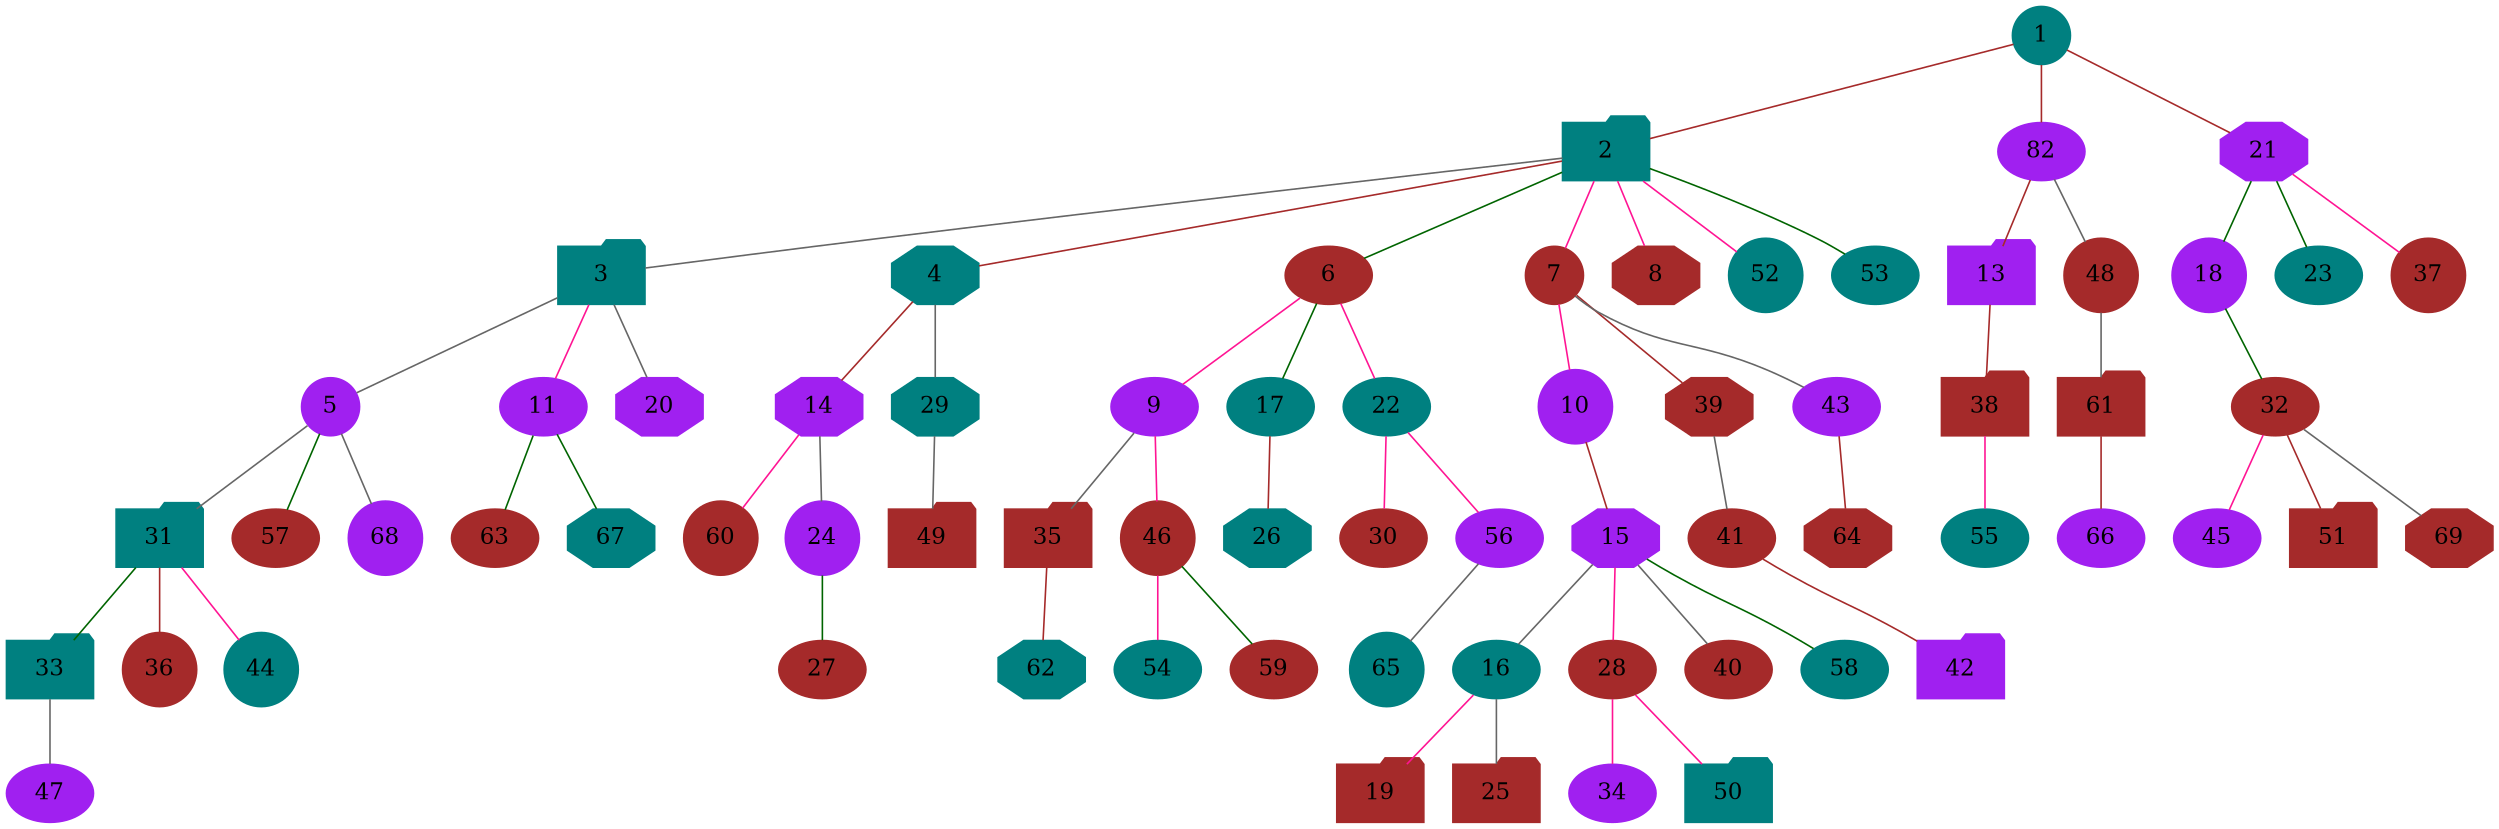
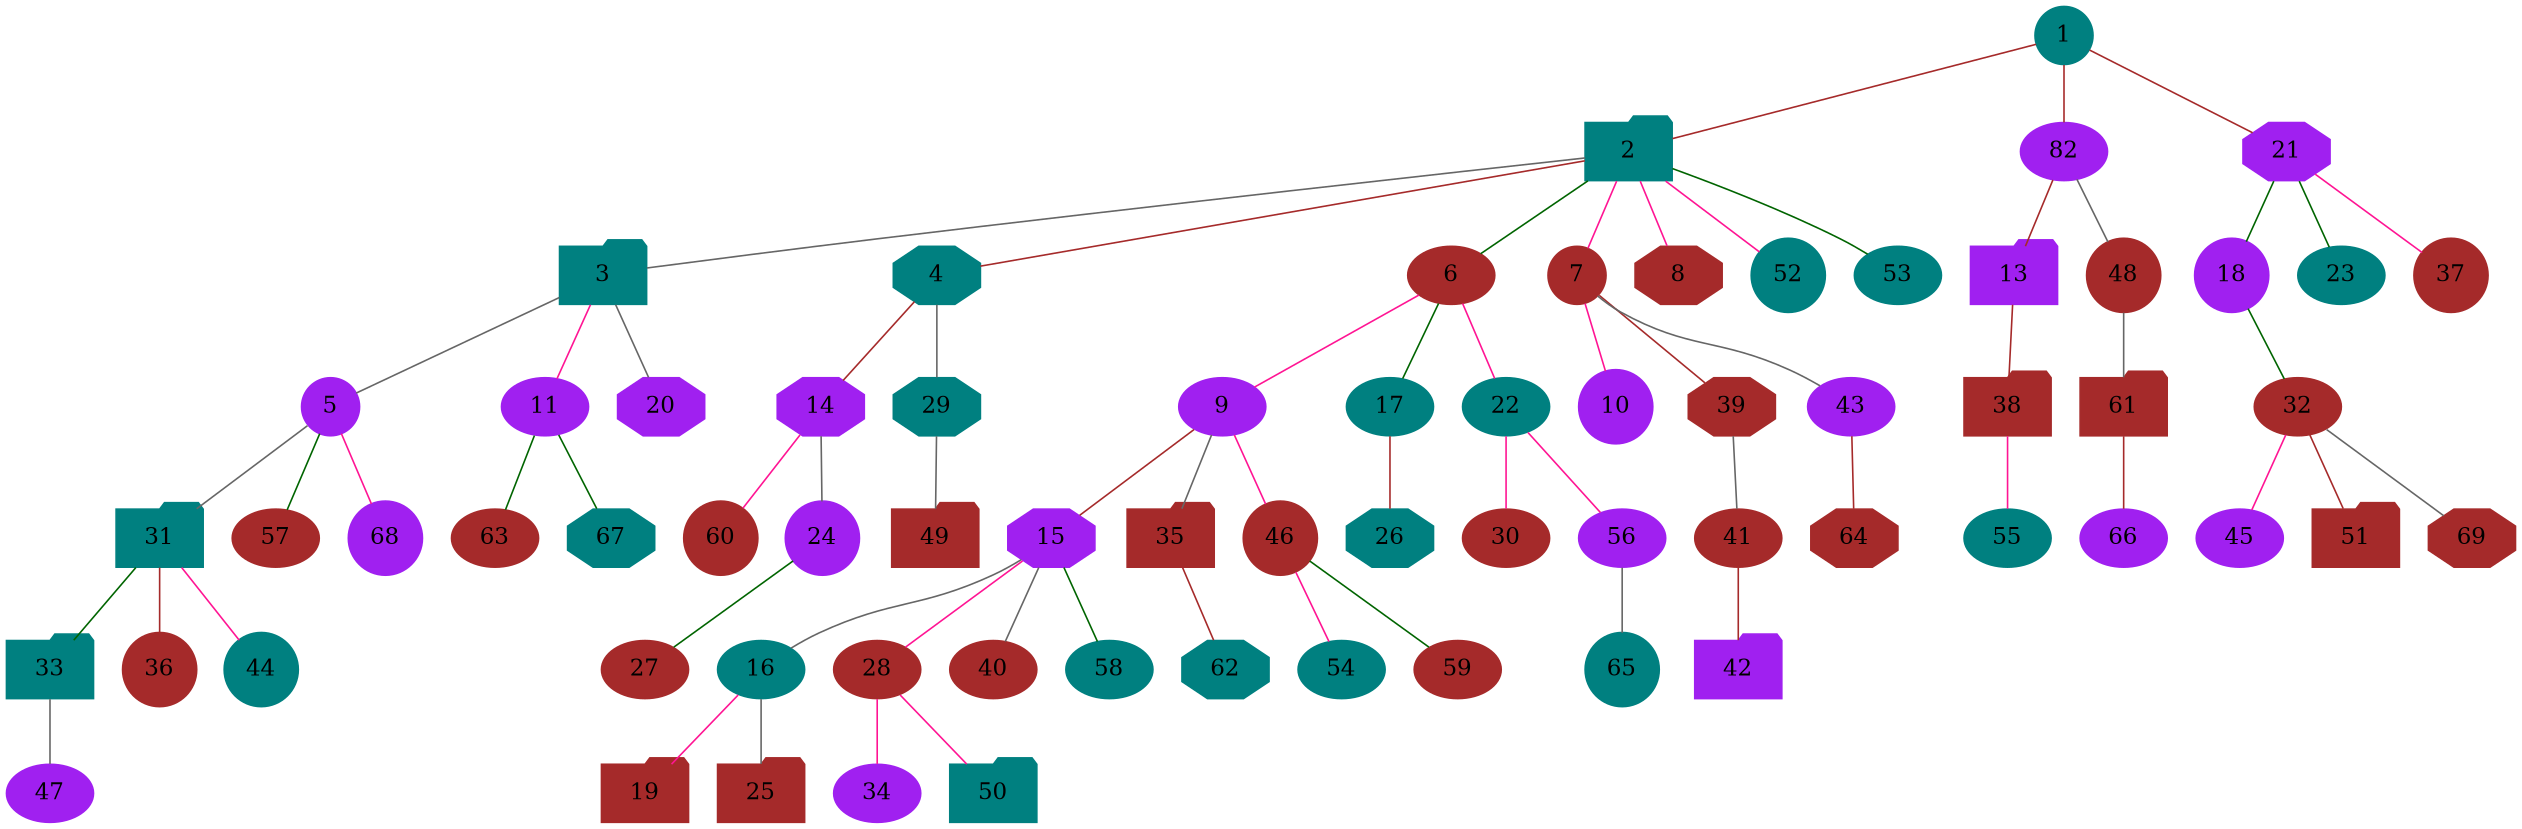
edge "5" -- "68": color gray40 -> deeppink
edge "10" -- "15": now "9" -- "15"
